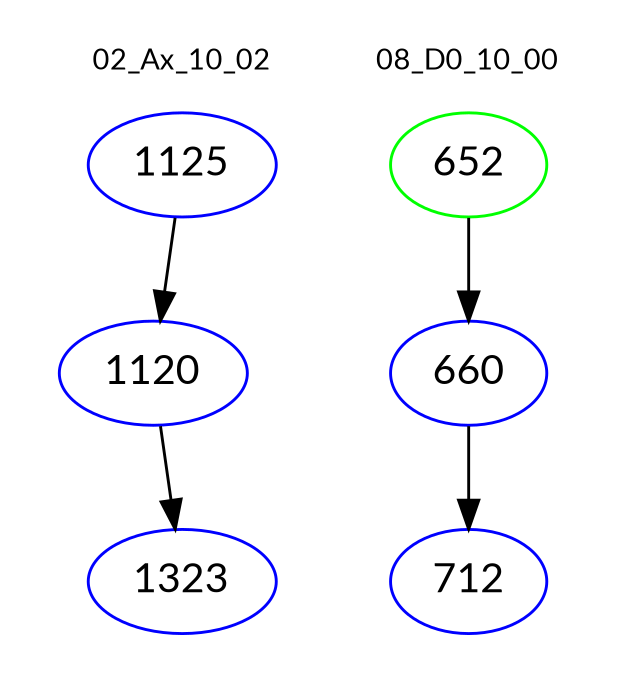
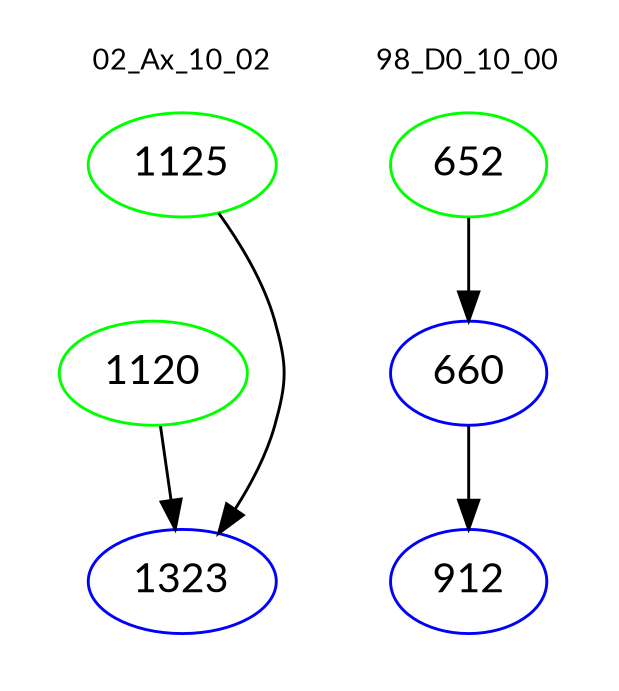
cluster "08_D0_10_00": label "08_D0_10_00" -> "98_D0_10_00"
node "1125": color blue -> green
edge "1125" -> "1120": now "1125" -> "1323"
node "1120": color blue -> green
node "712": label "712" -> "912"
